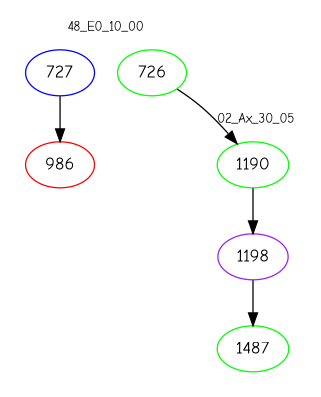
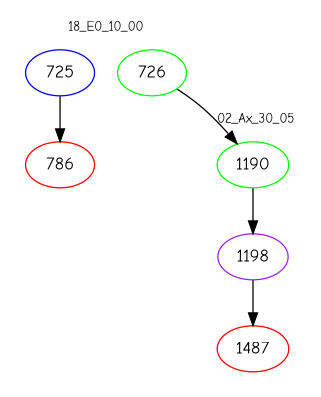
cluster "48_E0_10_00": label "48_E0_10_00" -> "18_E0_10_00"
node "727": label "727" -> "725"
node "986": label "986" -> "786"
node "1487": color green -> red
